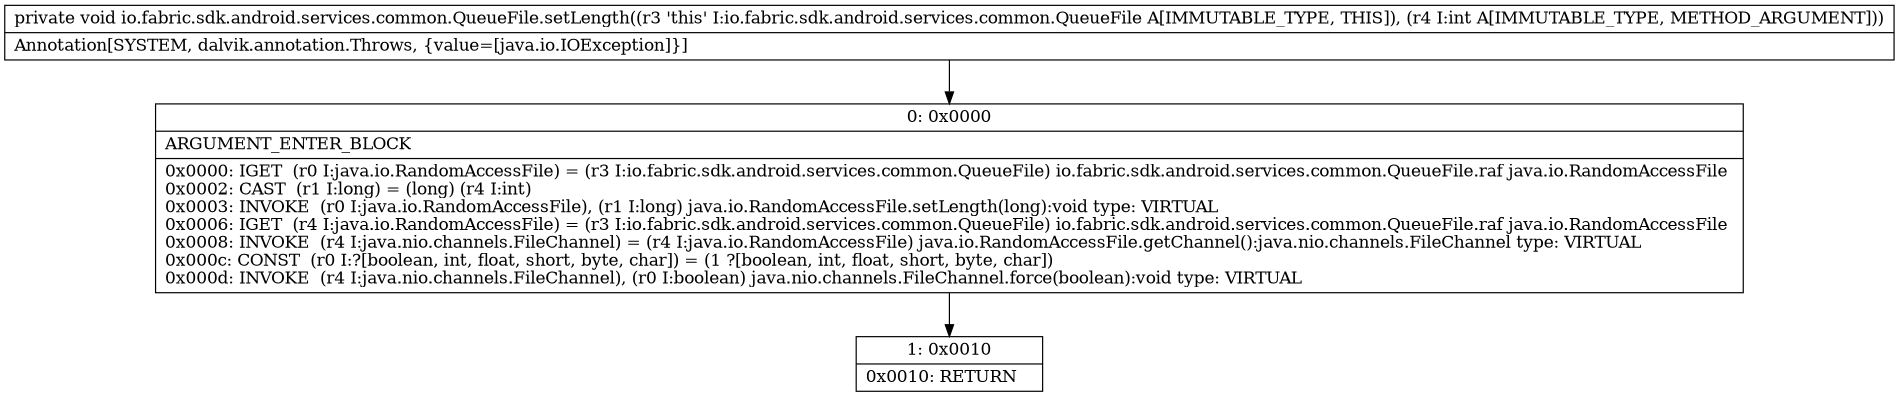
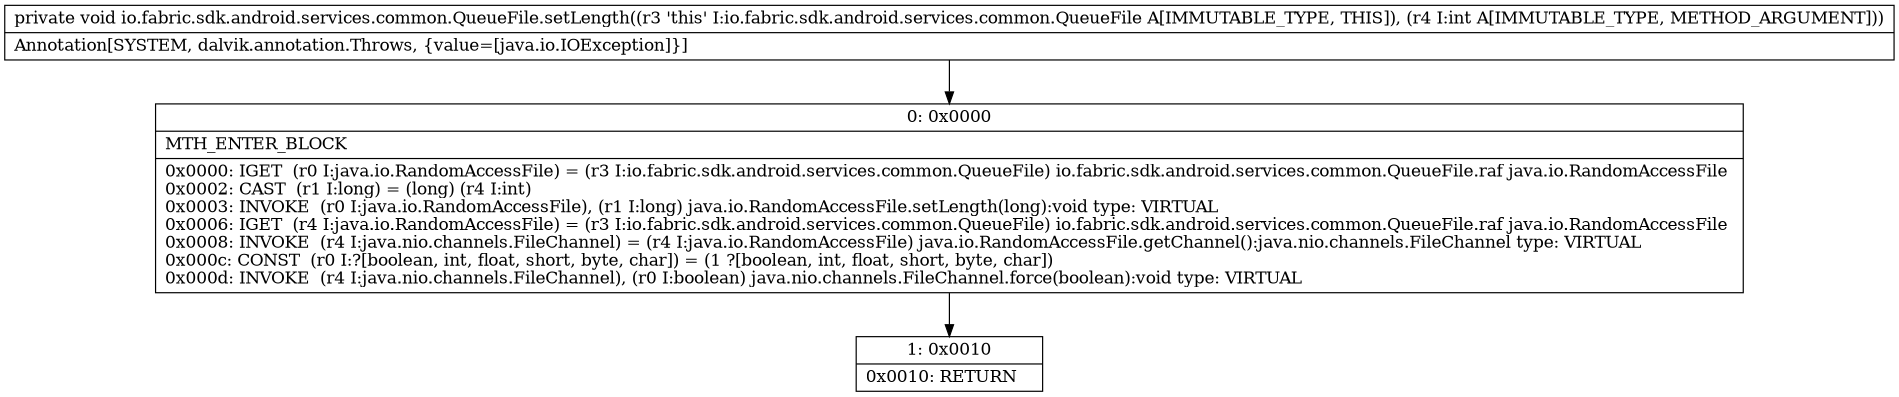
node "0: 0x0000": text "ARGUMENT_ENTER_BLOCK" -> "MTH_ENTER_BLOCK"
